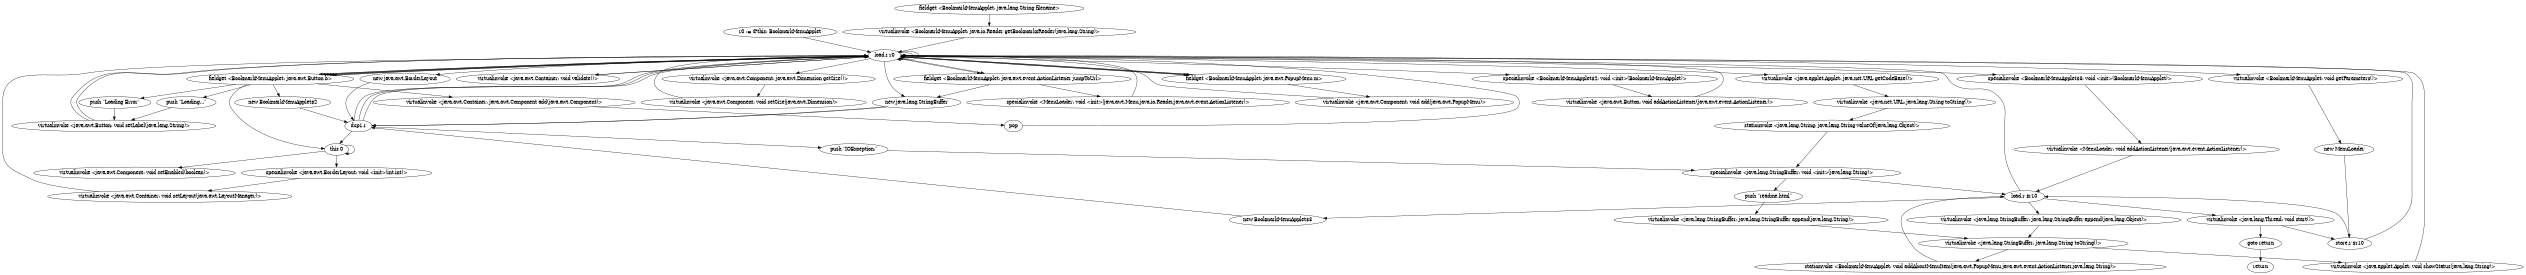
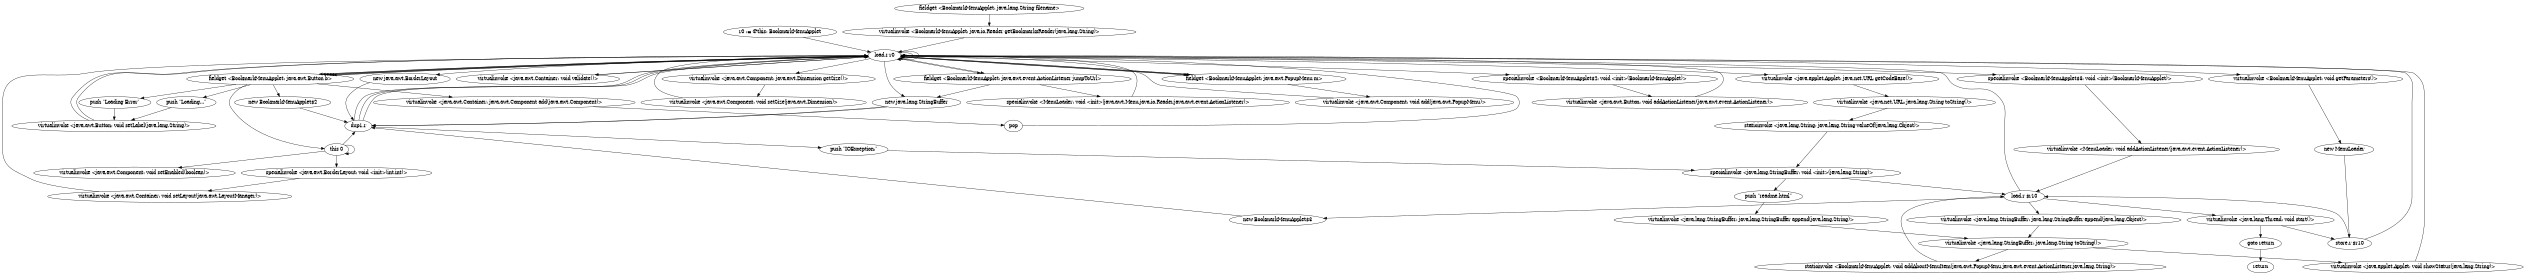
edge "dup1.r" -> "this 0": reversed
